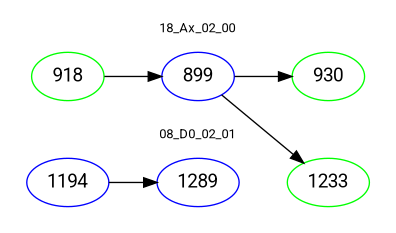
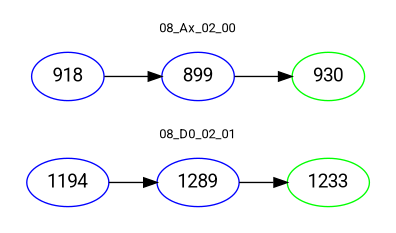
cluster "18_Ax_02_00": label "18_Ax_02_00" -> "08_Ax_02_00"
node "918": color green -> blue
edge "899" -> "1233": now "1289" -> "1233"
